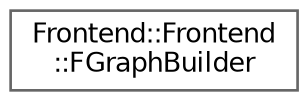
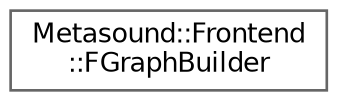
node "Frontend::Frontend ::FGraphBuilder": label "Frontend::Frontend ::FGraphBuilder" -> "Metasound::Frontend ::FGraphBuilder"
